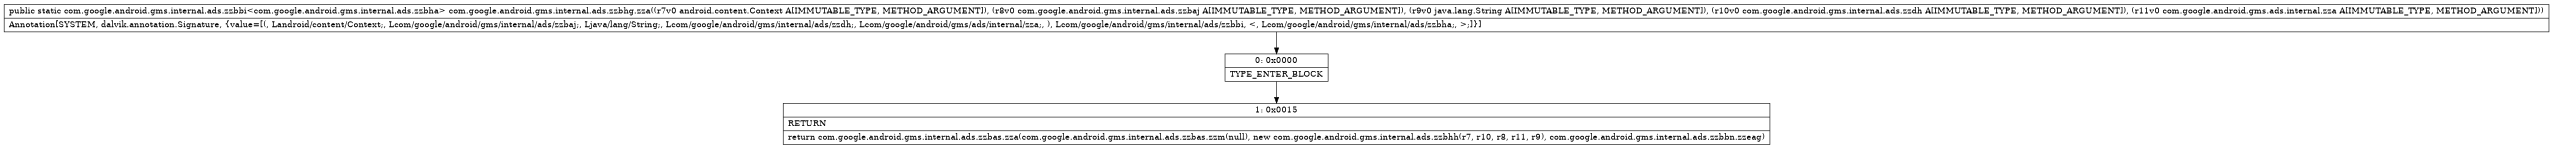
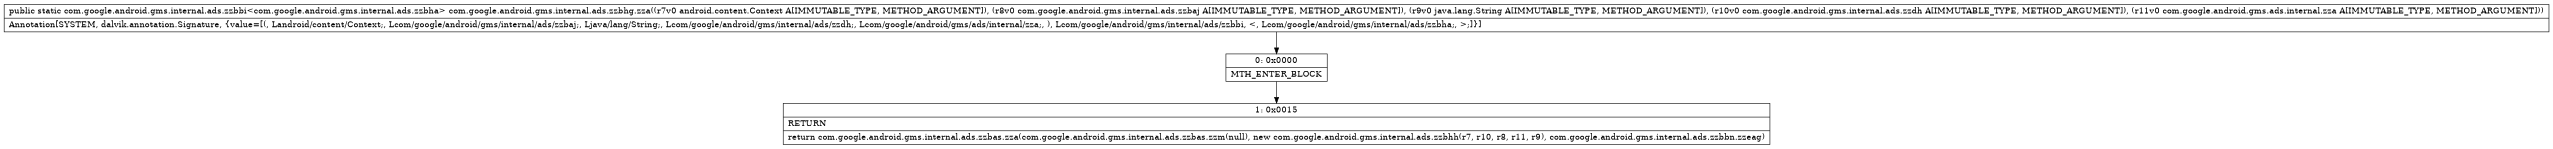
node "0: 0x0000": text "TYPE_ENTER_BLOCK" -> "MTH_ENTER_BLOCK"
